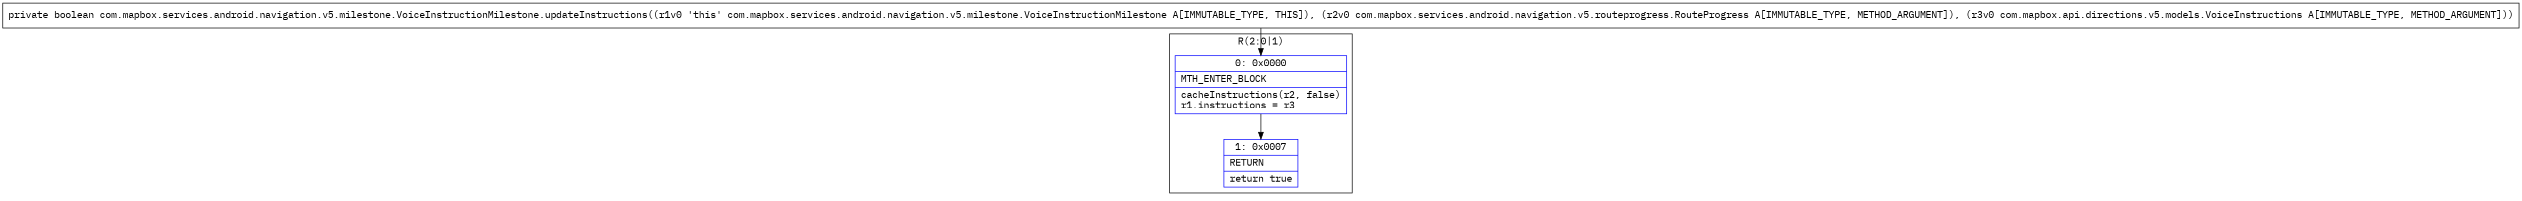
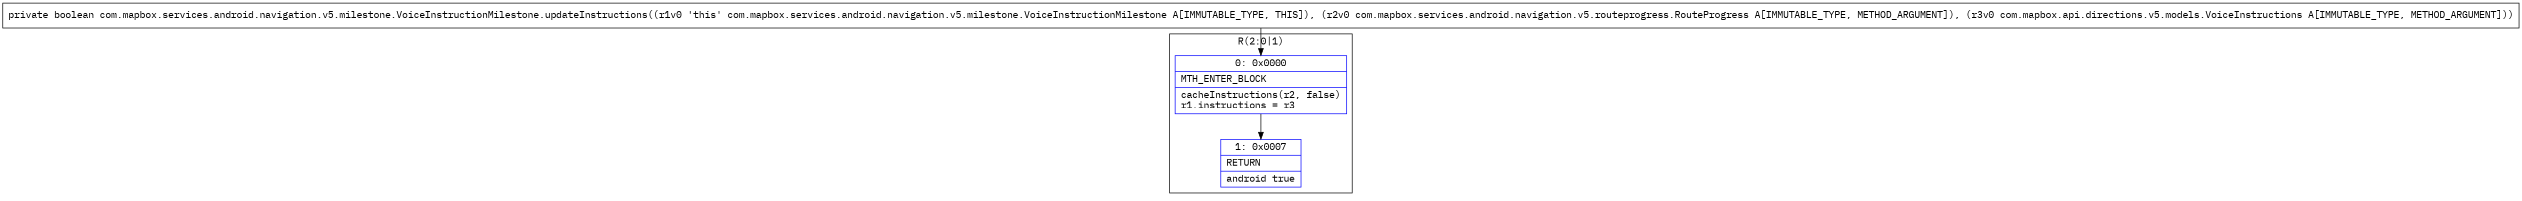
node "1: 0x0007": text "return true" -> "android true"
